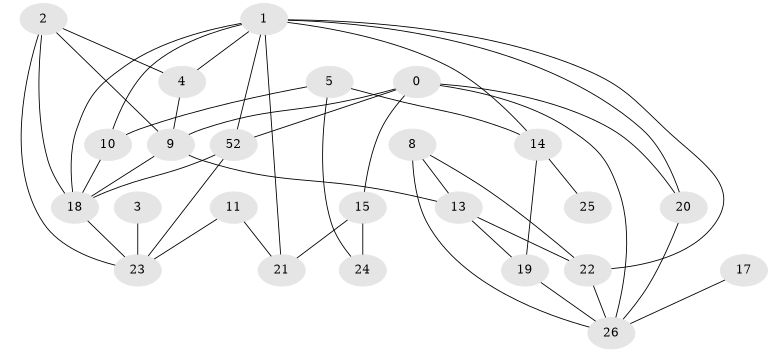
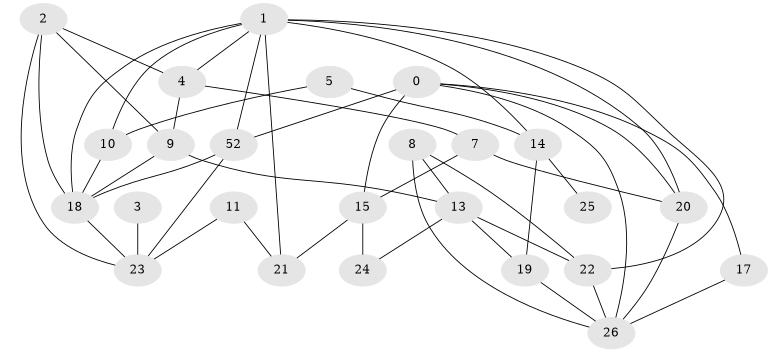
edge "0" -- "9": now "0" -- "17"
node "7": added
edge "5" -- "24": now "13" -- "24"
